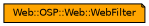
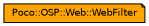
node "Web::OSP::Web::WebFilter": label "Web::OSP::Web::WebFilter" -> "Poco::OSP::Web::WebFilter"
